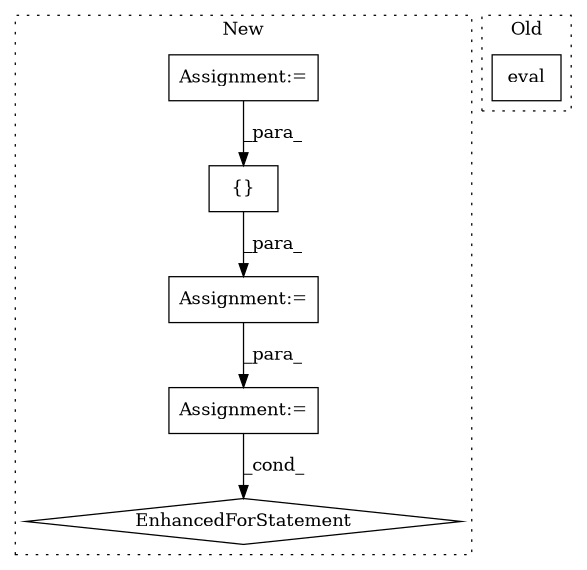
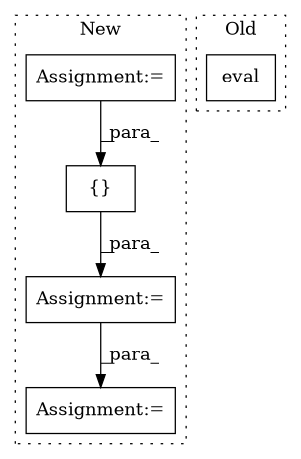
node "EnhancedForStatement": removed
